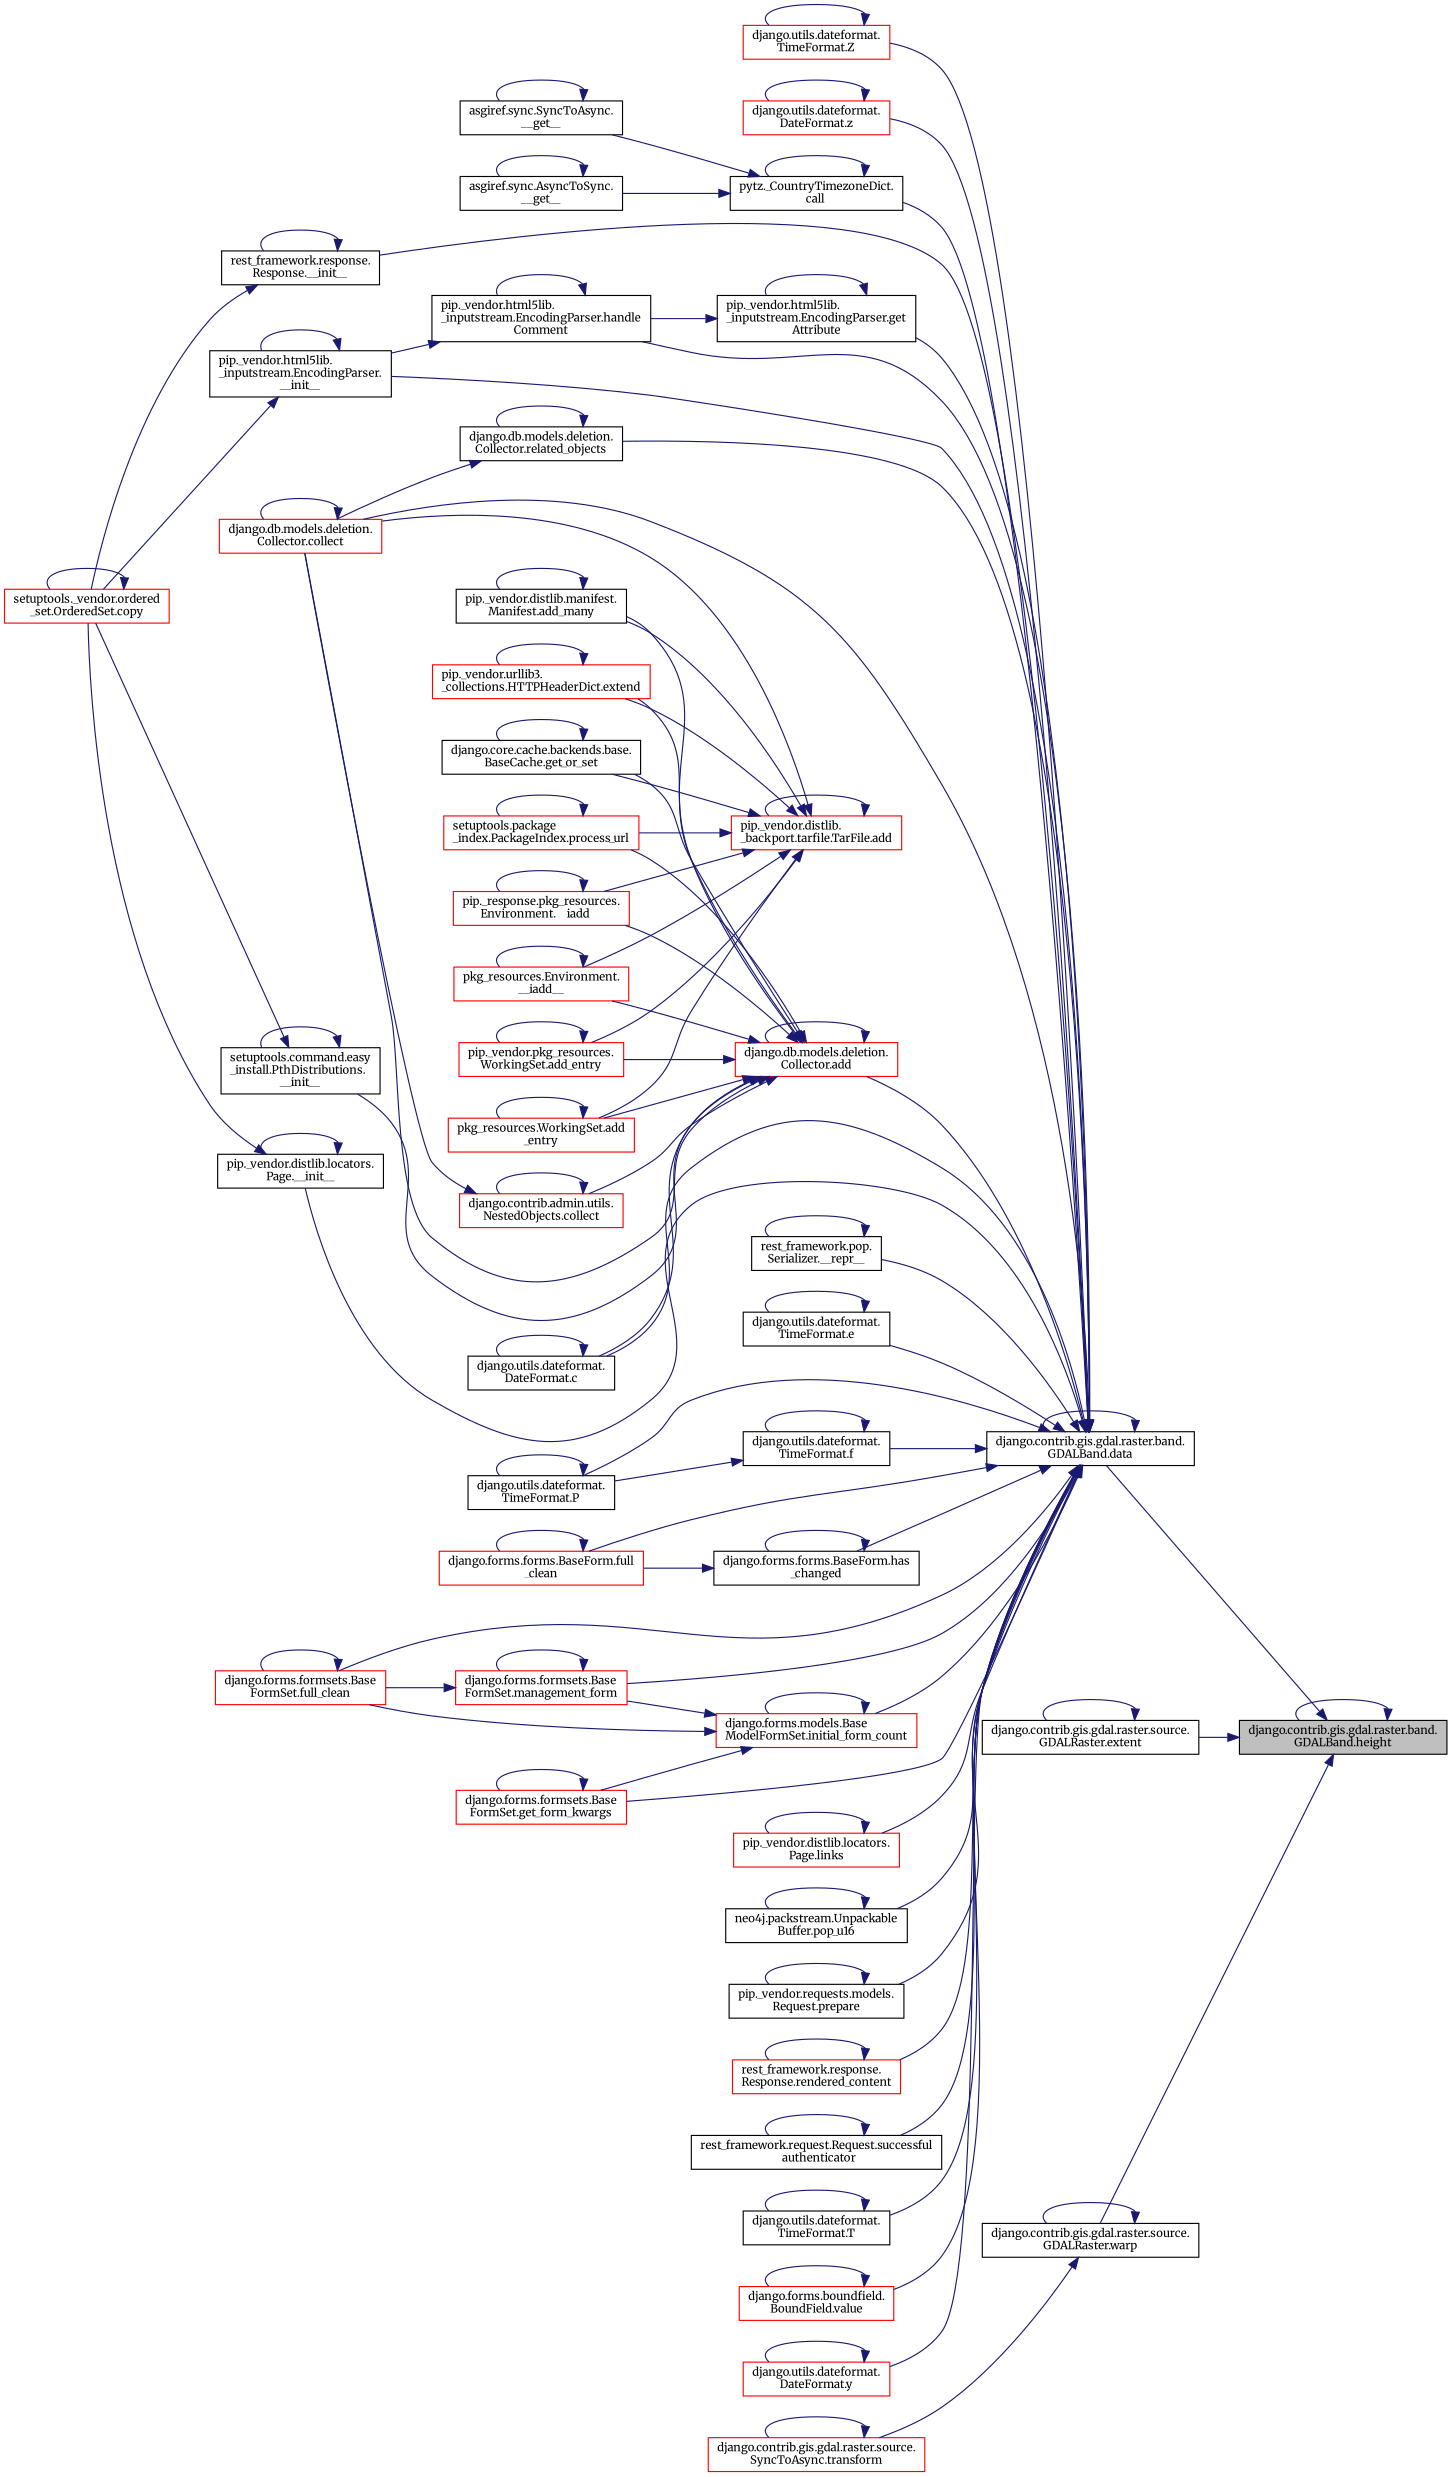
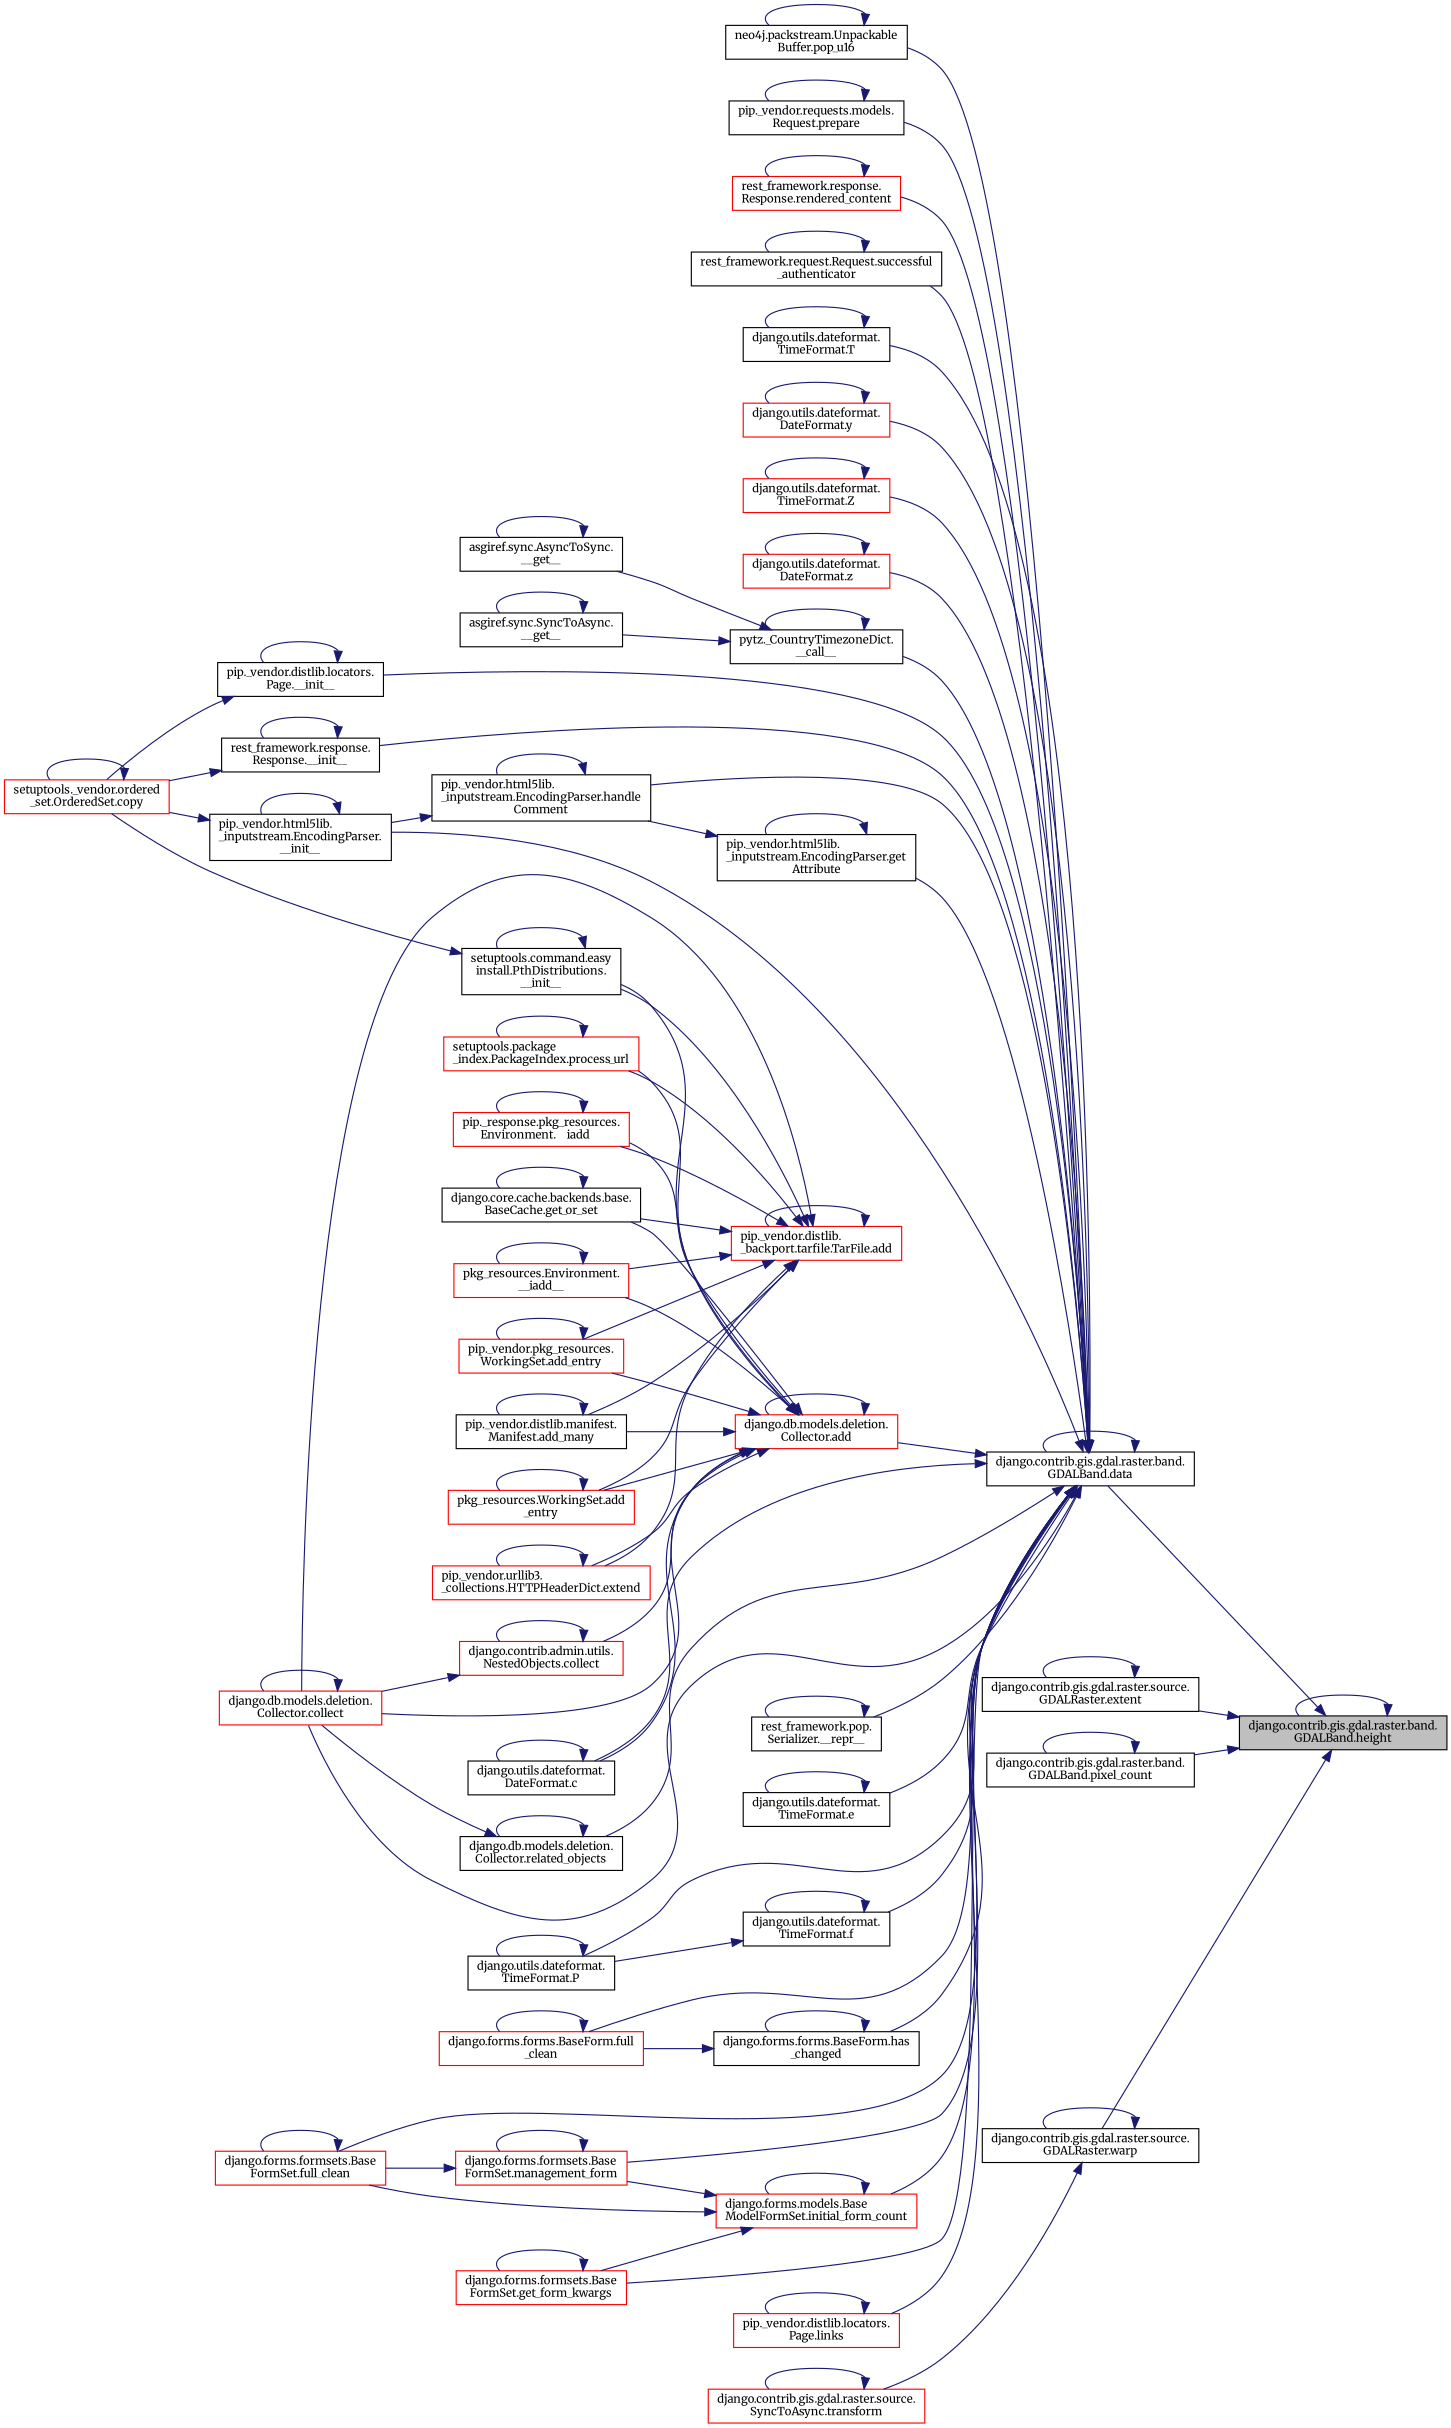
edge "setuptools.command.easy _install.PthDistributions. __init__" -> "pip._vendor.distlib. _backport.tarfile.TarFile.add": added
node "django.contrib.gis.gdal.raster.band. GDALBand.pixel_count": added
node "django.forms.boundfield. BoundField.value": removed
